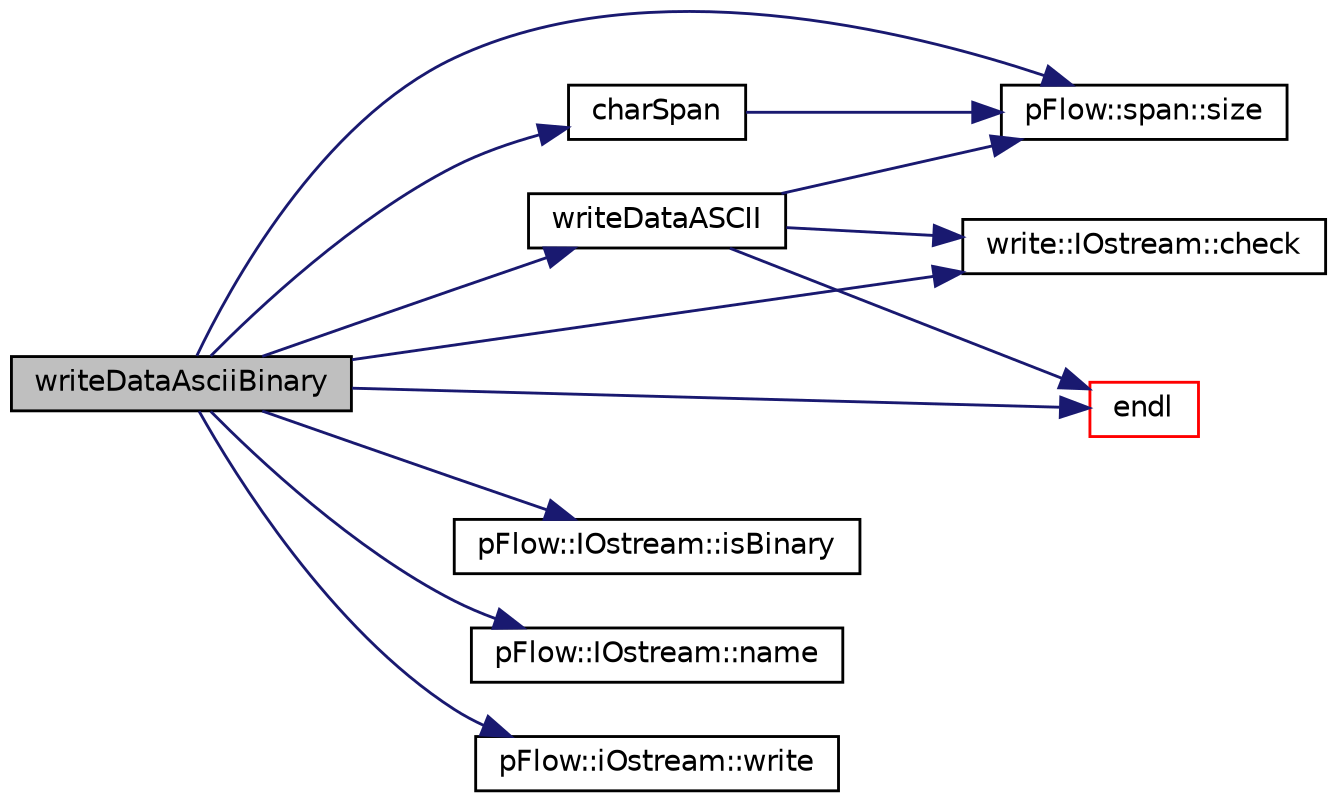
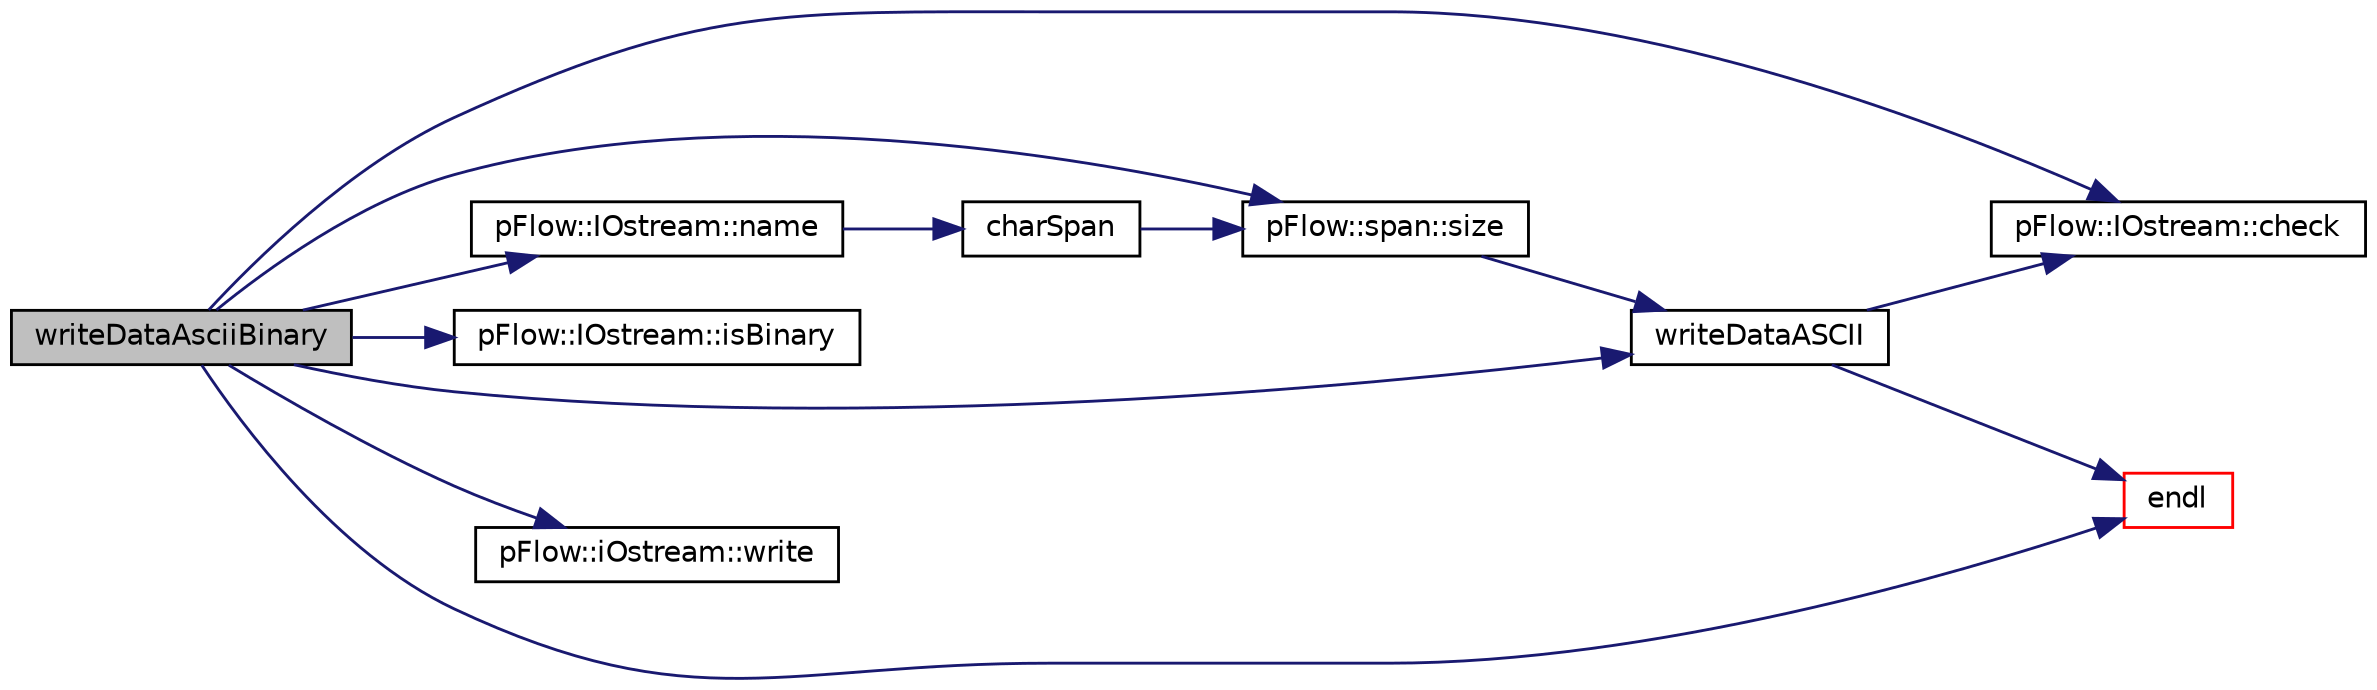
edge "writeDataASCII" -> "pFlow::span::size": reversed
edge "writeDataAsciiBinary" -> "charSpan": now "pFlow::IOstream::name" -> "charSpan"
node "write::IOstream::check": label "write::IOstream::check" -> "pFlow::IOstream::check"
